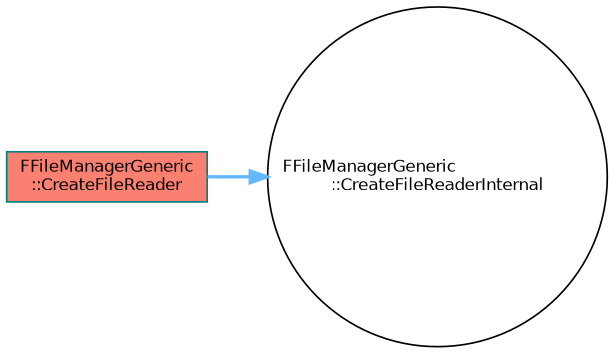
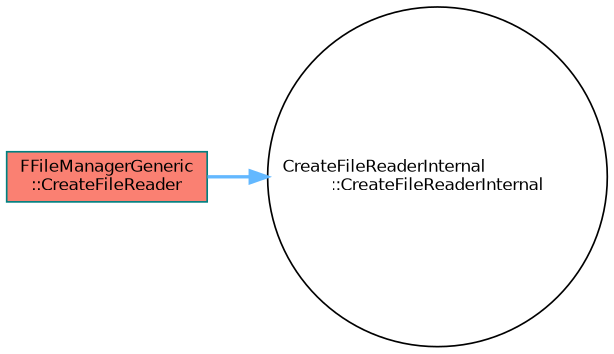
node "FFileManagerGeneric ::CreateFileReaderInternal": label "FFileManagerGeneric ::CreateFileReaderInternal" -> "CreateFileReaderInternal ::CreateFileReaderInternal"
